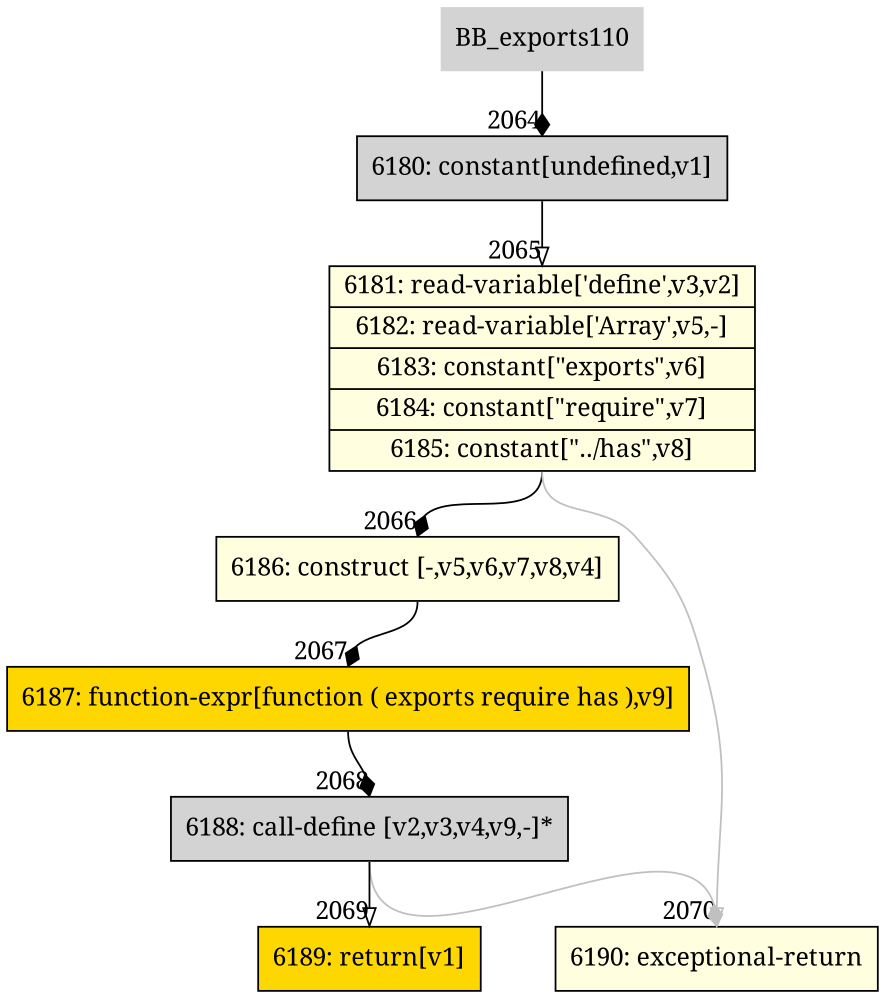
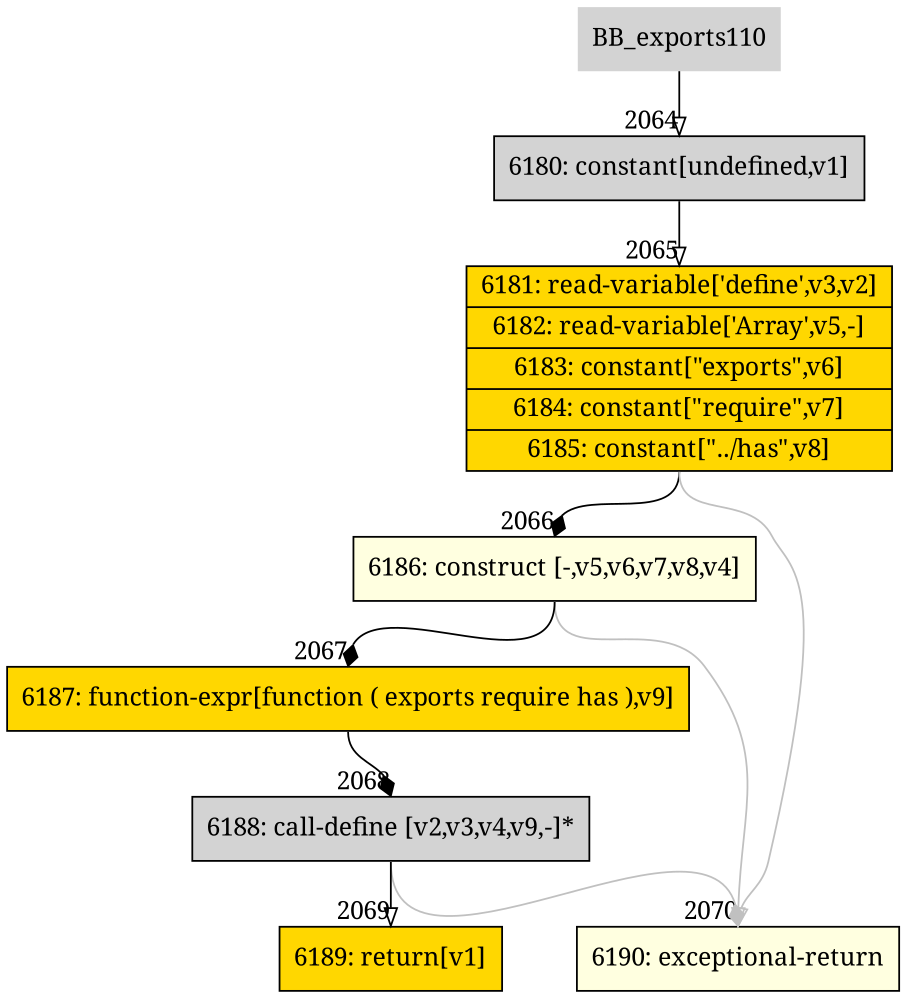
edge "BB_exports110" -> "6180: constant[undefined,v1]": arrowhead diamond -> onormal
node "6181: read-variable['define',v3,v2]": fillcolor lightyellow -> gold
edge "6186: construct [-,v5,v6,v7,v8,v4]" -> "6190: exceptional-return": added
